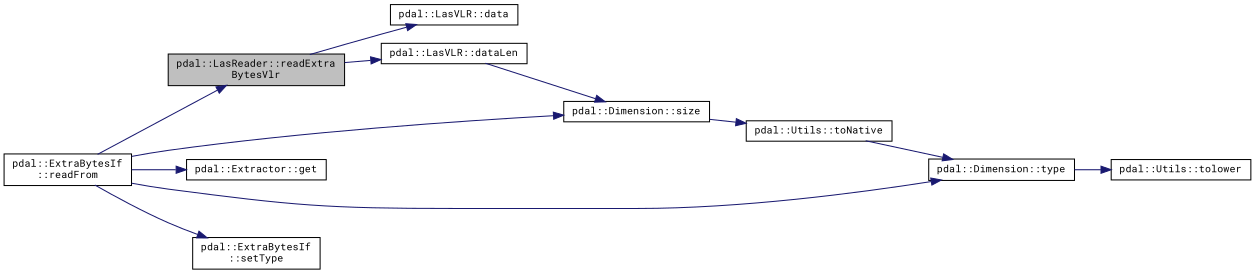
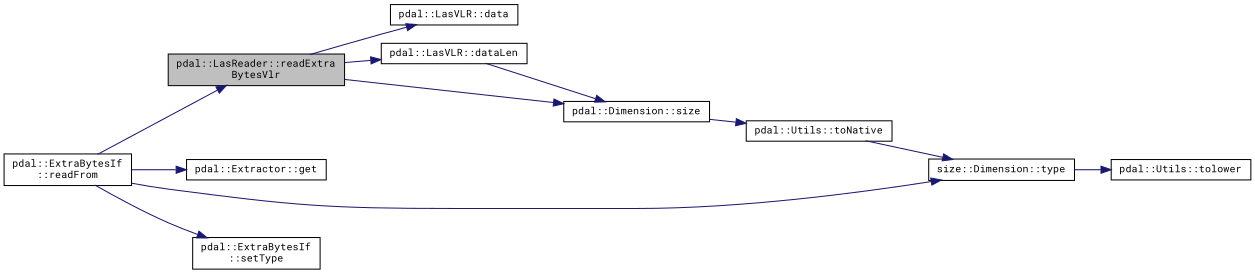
edge "pdal::ExtraBytesIf ::readFrom" -> "pdal::Dimension::size": now "pdal::LasReader::readExtra BytesVlr" -> "pdal::Dimension::size"
node "pdal::Dimension::type": label "pdal::Dimension::type" -> "size::Dimension::type"
